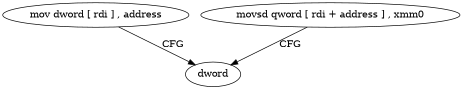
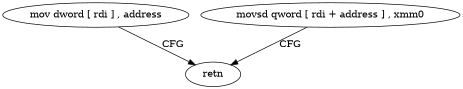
node "dword": label "dword" -> "retn"
